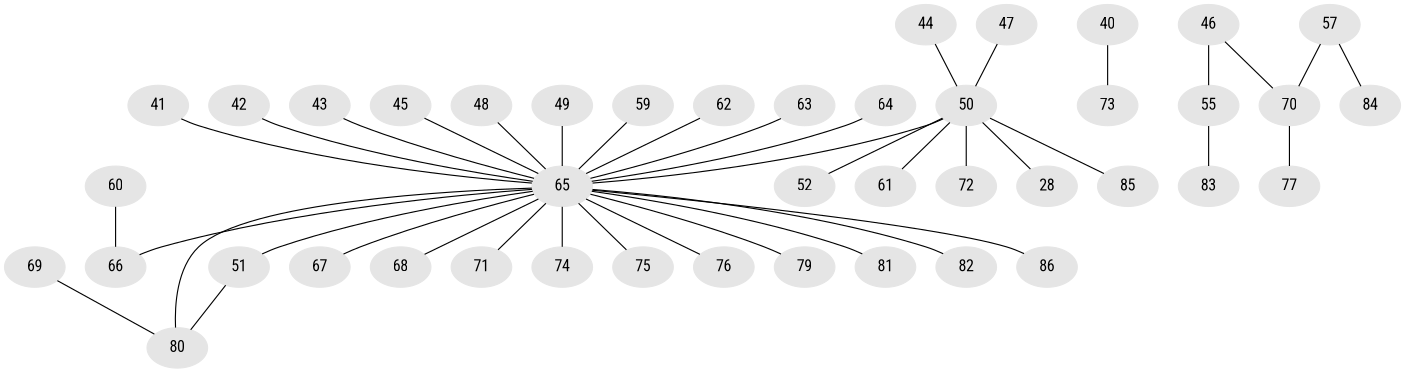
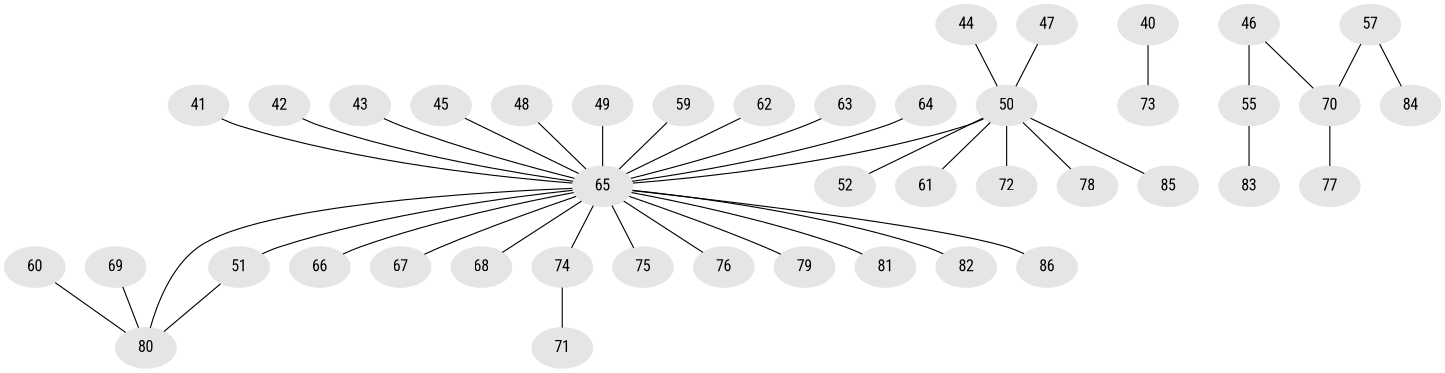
node "28": label "28" -> "78"
edge "60" -- "66": now "60" -- "80"
edge "65" -- "71": now "74" -- "71"
